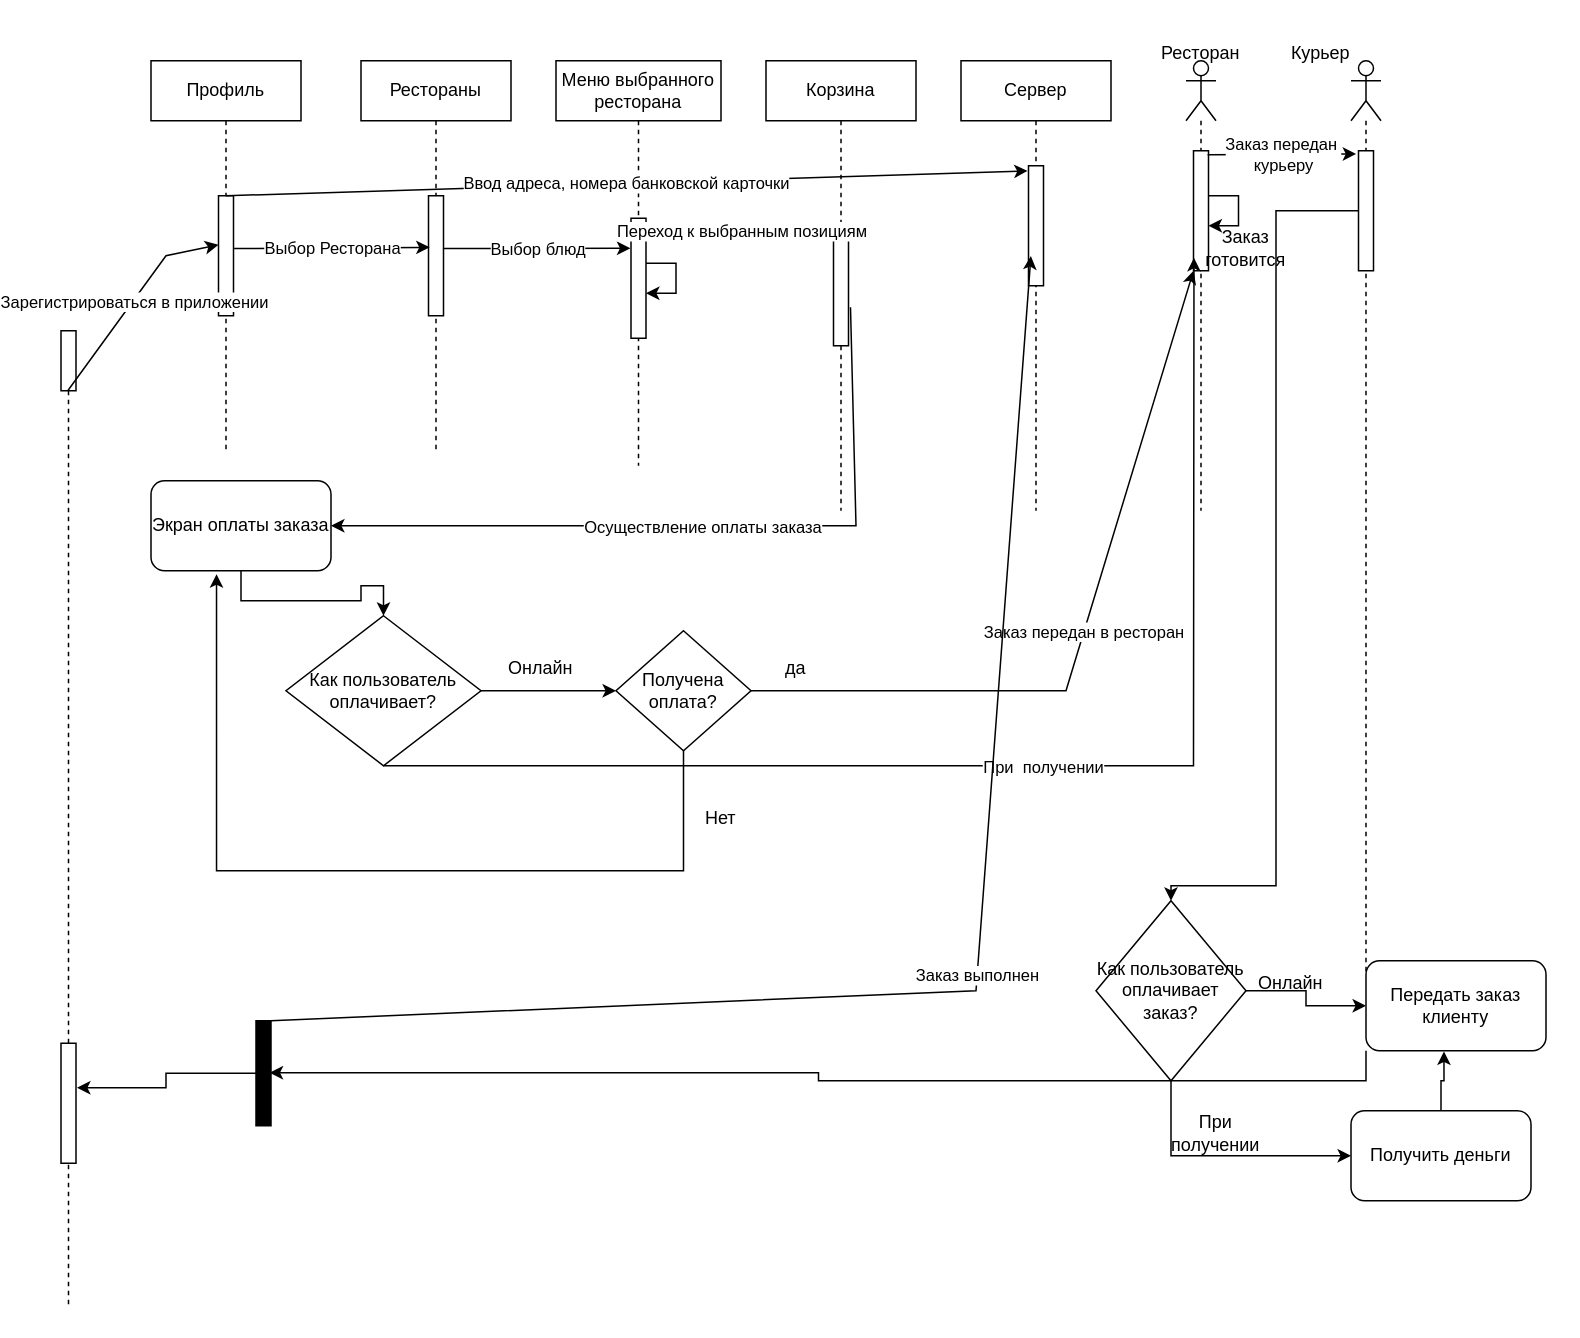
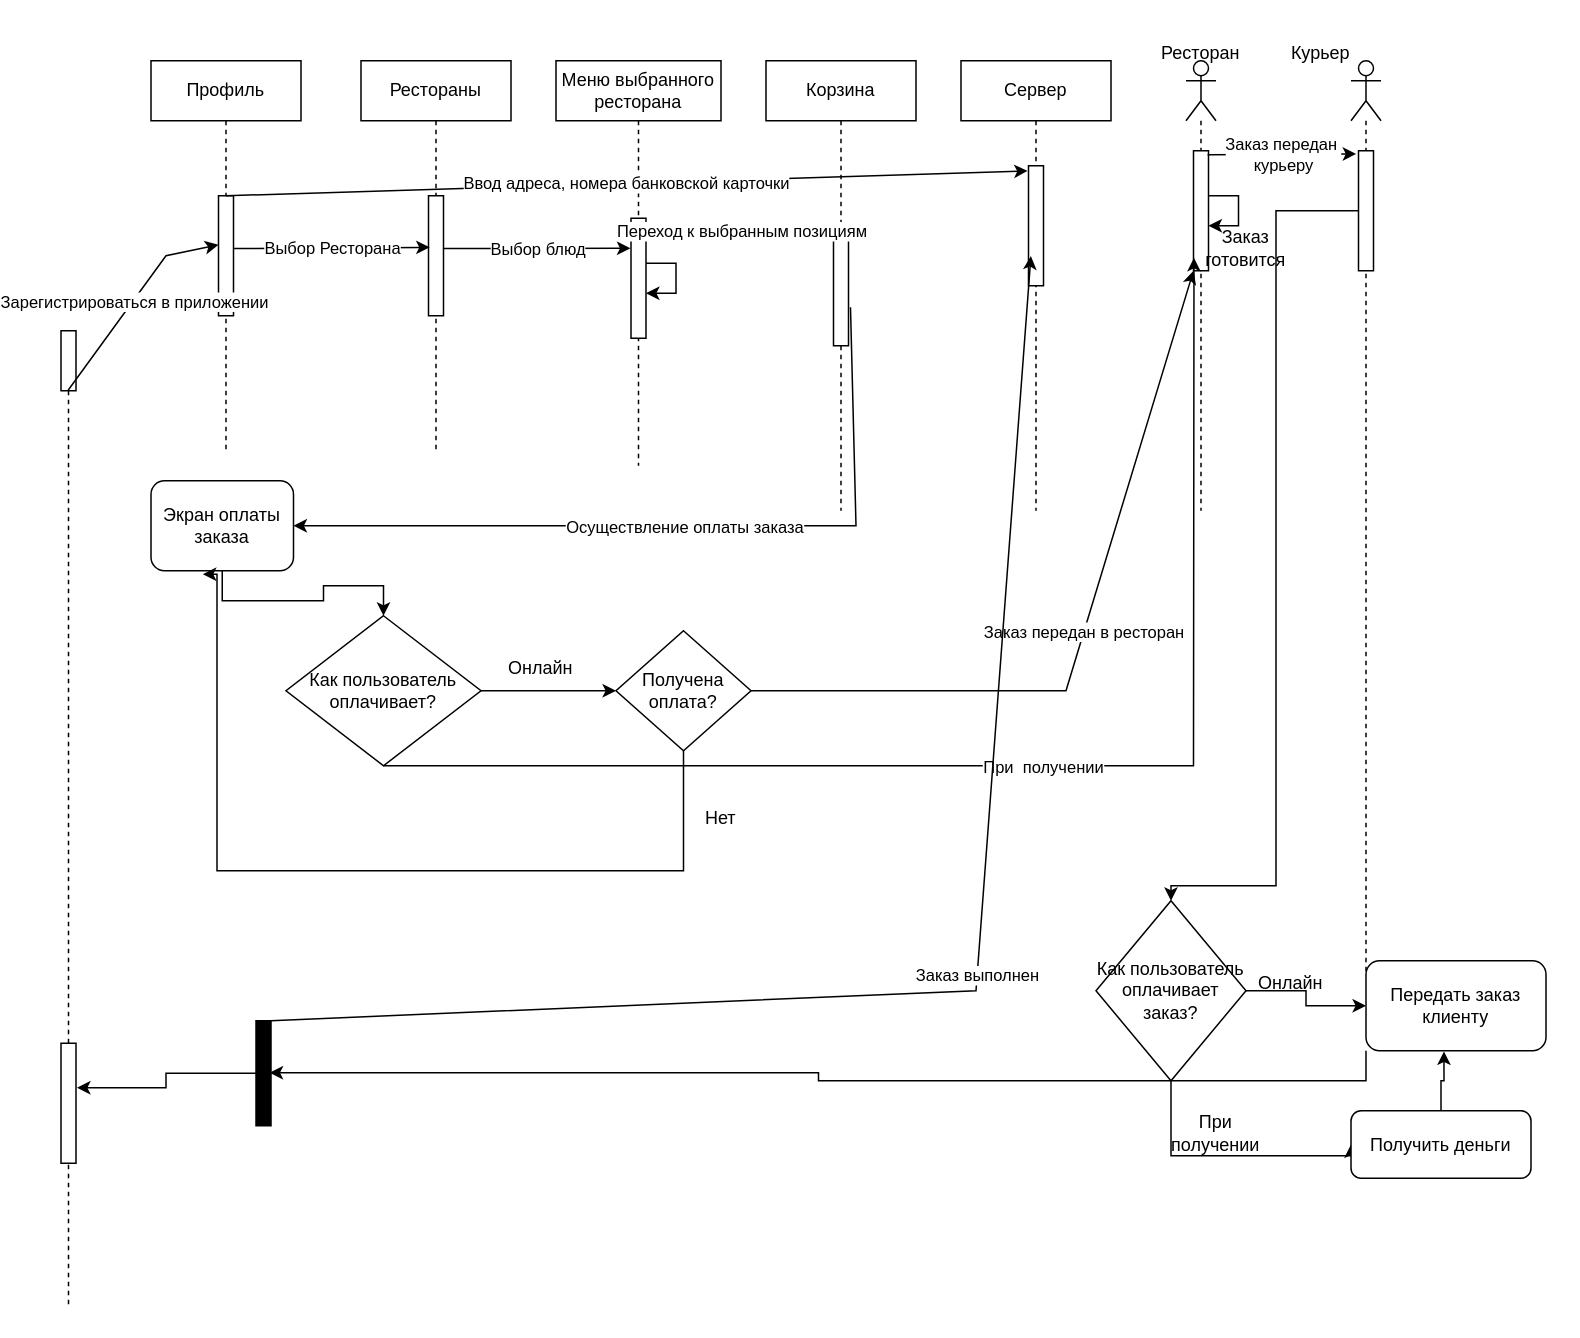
node "Экран оплаты заказа": size 180x90 -> 143x90
node "да": removed
node "Получить деньги": size 180x90 -> 180x68
